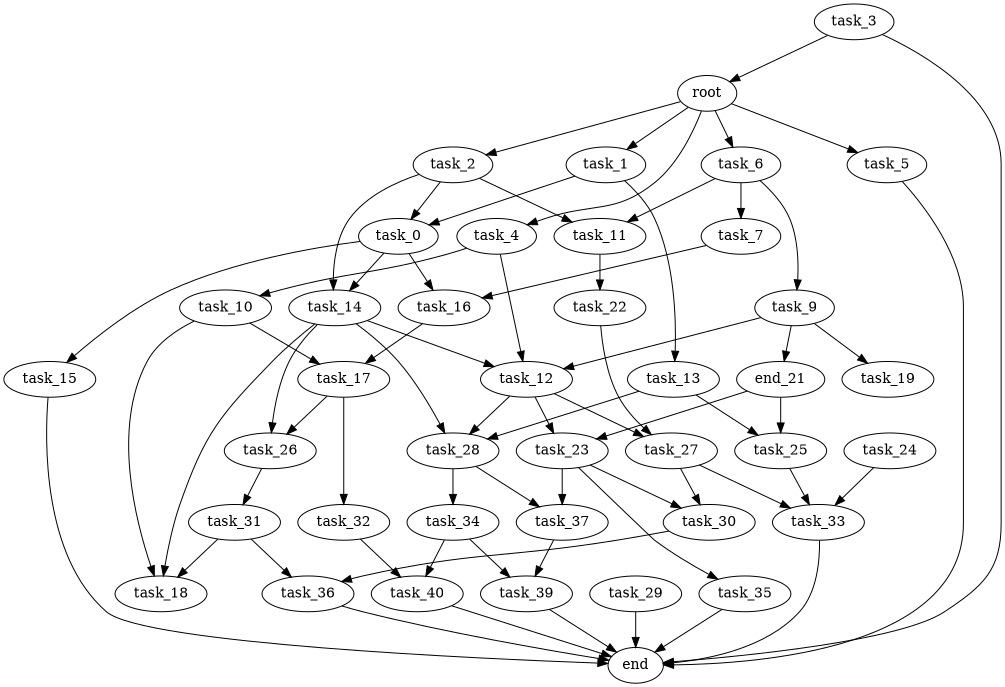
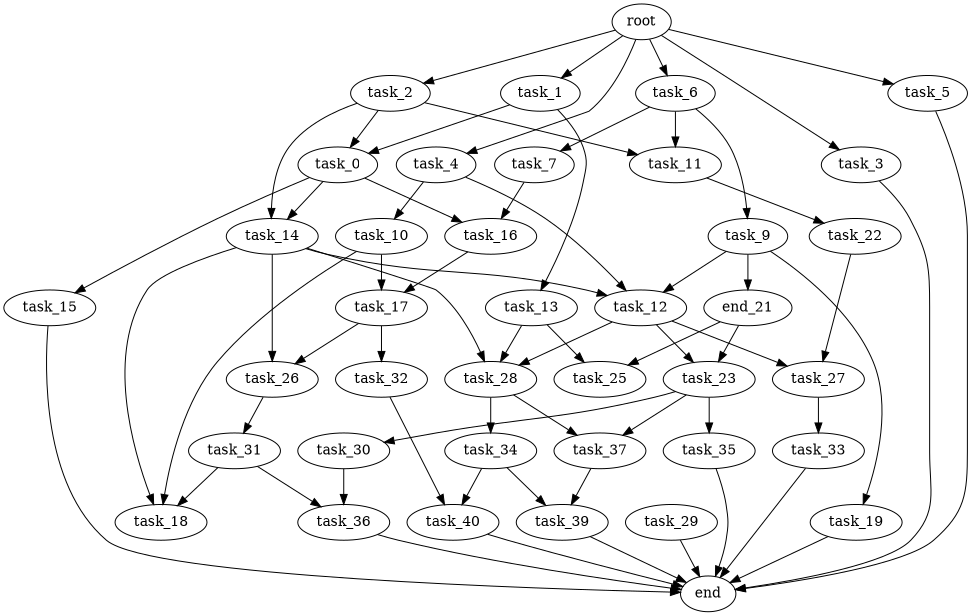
edge "task_3" -> "root": reversed
node "task_24": removed
edge "task_27" -> "task_30": removed
edge "task_25" -> "task_33": removed
edge "task_19" -> "end": added
